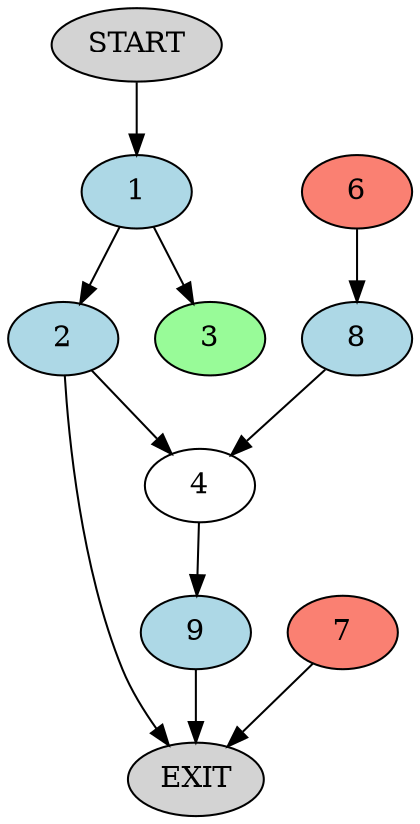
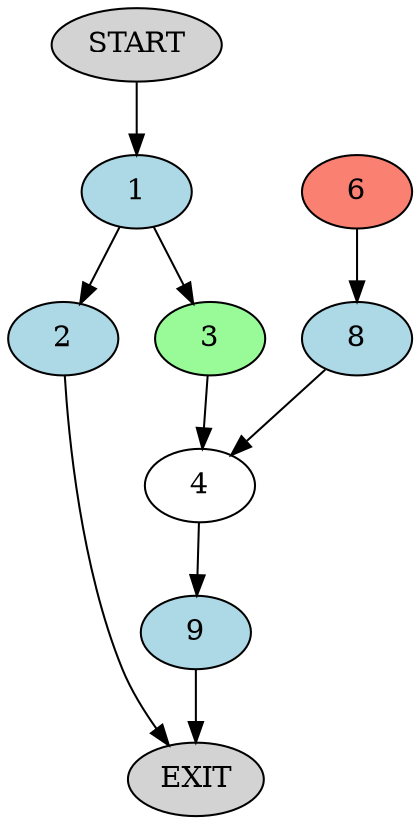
edge "2" -> "4": now "3" -> "4"
node "7": removed
